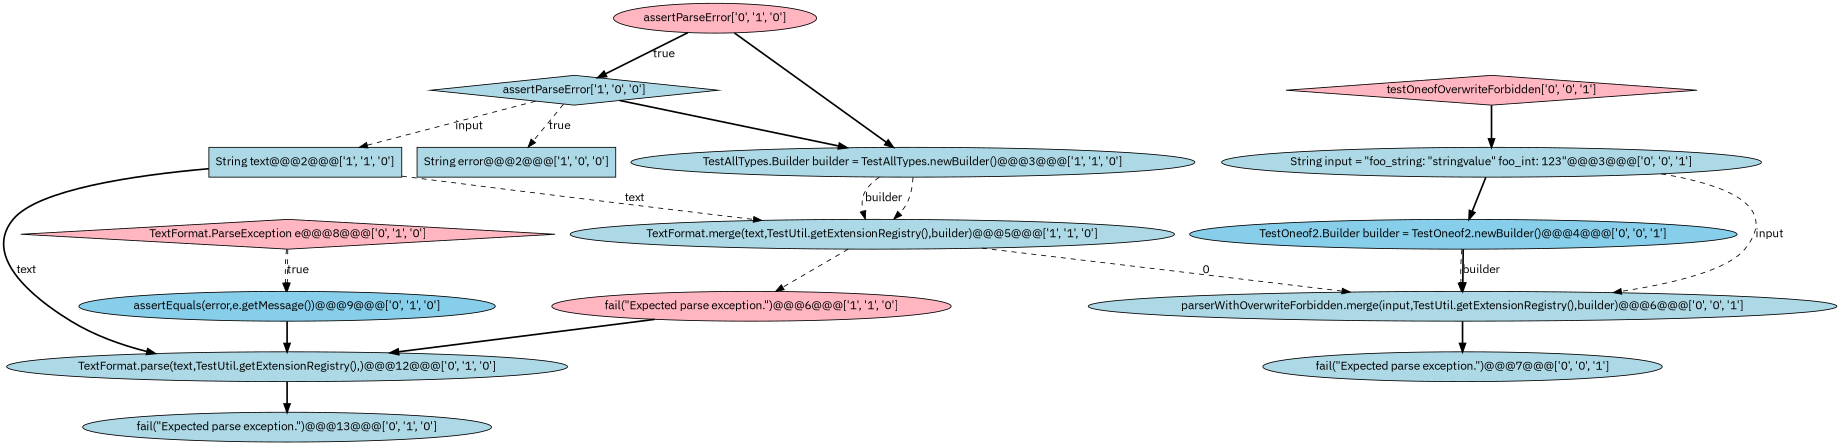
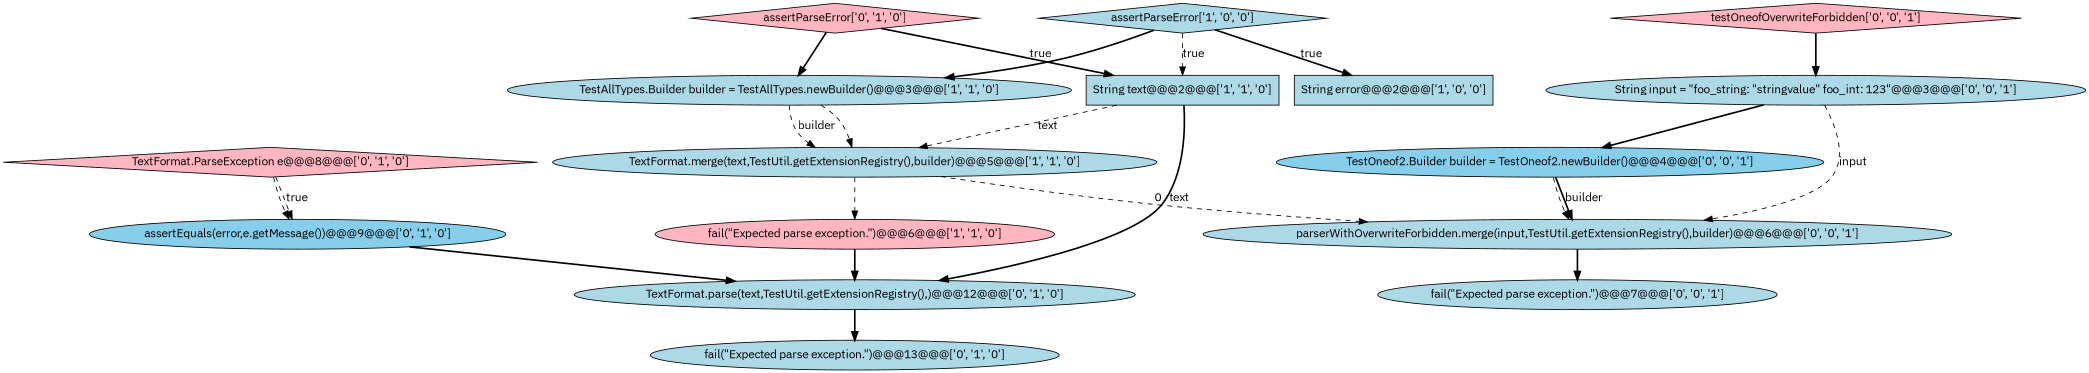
node "assertParseError['0', '1', '0']": shape ellipse -> diamond
edge "assertParseError['0', '1', '0']" -> "assertParseError['1', '0', '0']": now "assertParseError['0', '1', '0']" -> "String text@@@2@@@['1', '1', '0']"
edge "assertParseError['1', '0', '0']" -> "String error@@@2@@@['1', '0', '0']": style dashed -> bold
edge "assertParseError['1', '0', '0']" -> "String text@@@2@@@['1', '1', '0']": label "input" -> "true"
